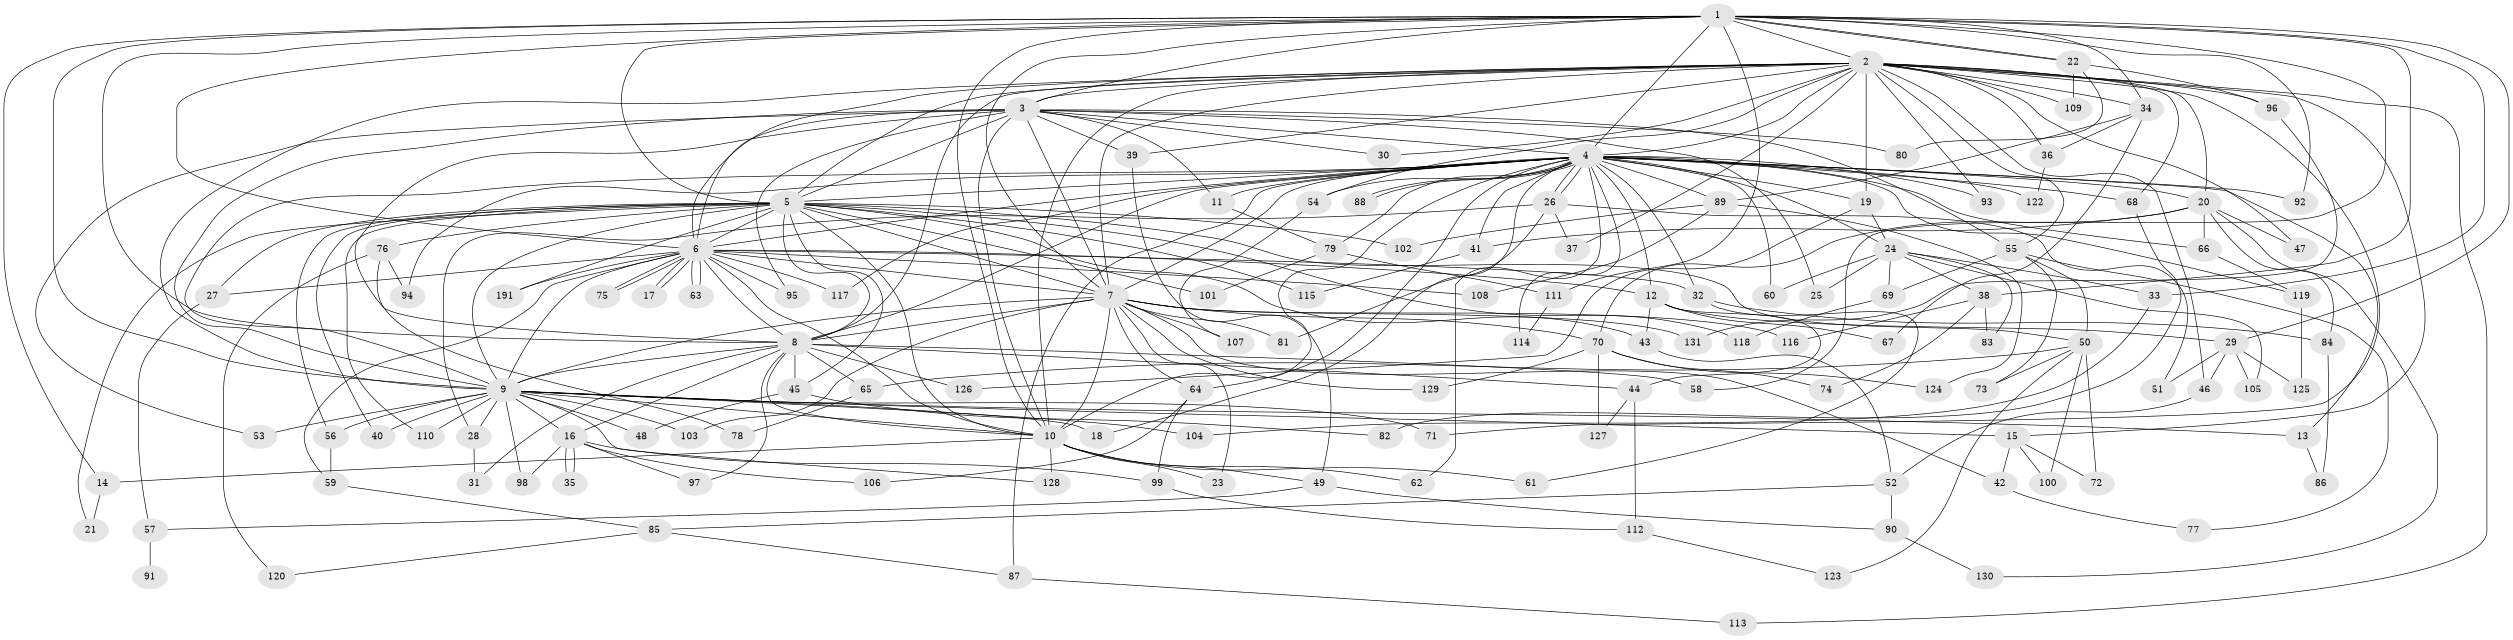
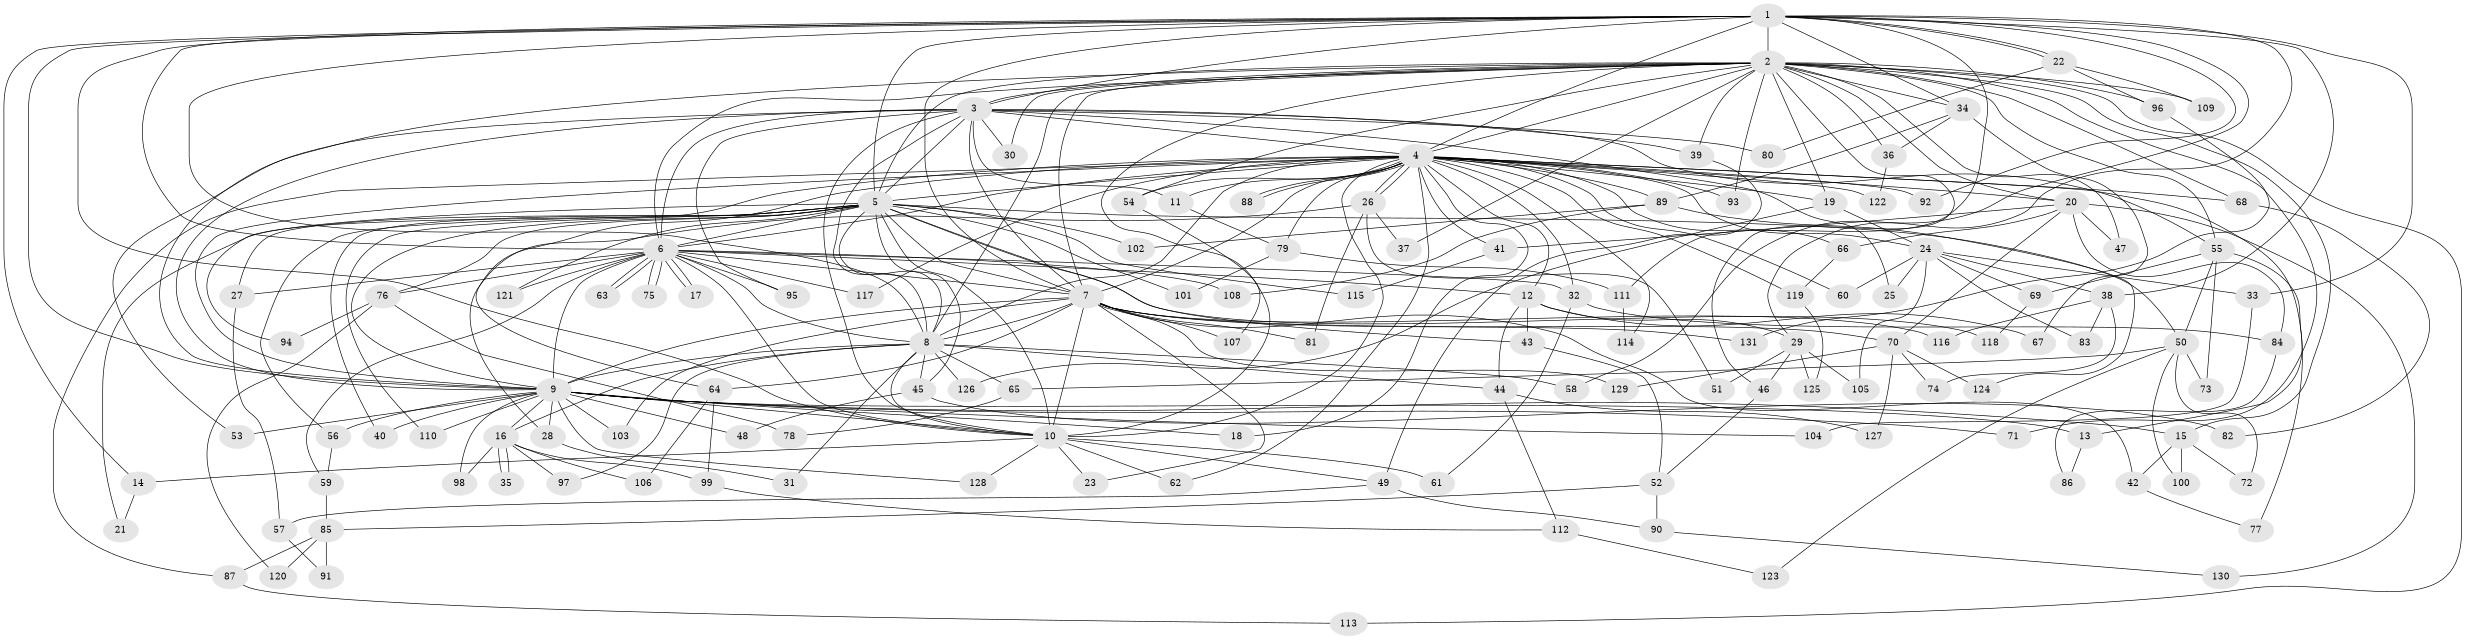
edge "6" -- "76": added
node "191": label "191" -> "121"
edge "85" -- "91": added
